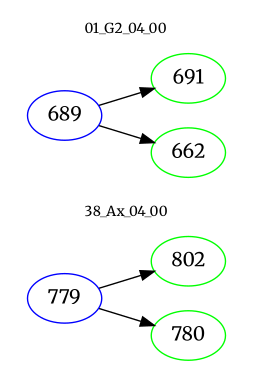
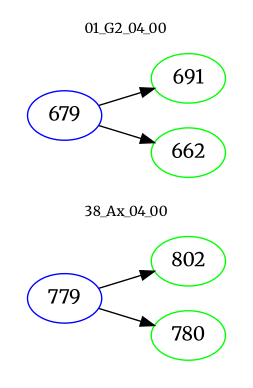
node "689": label "689" -> "679"
